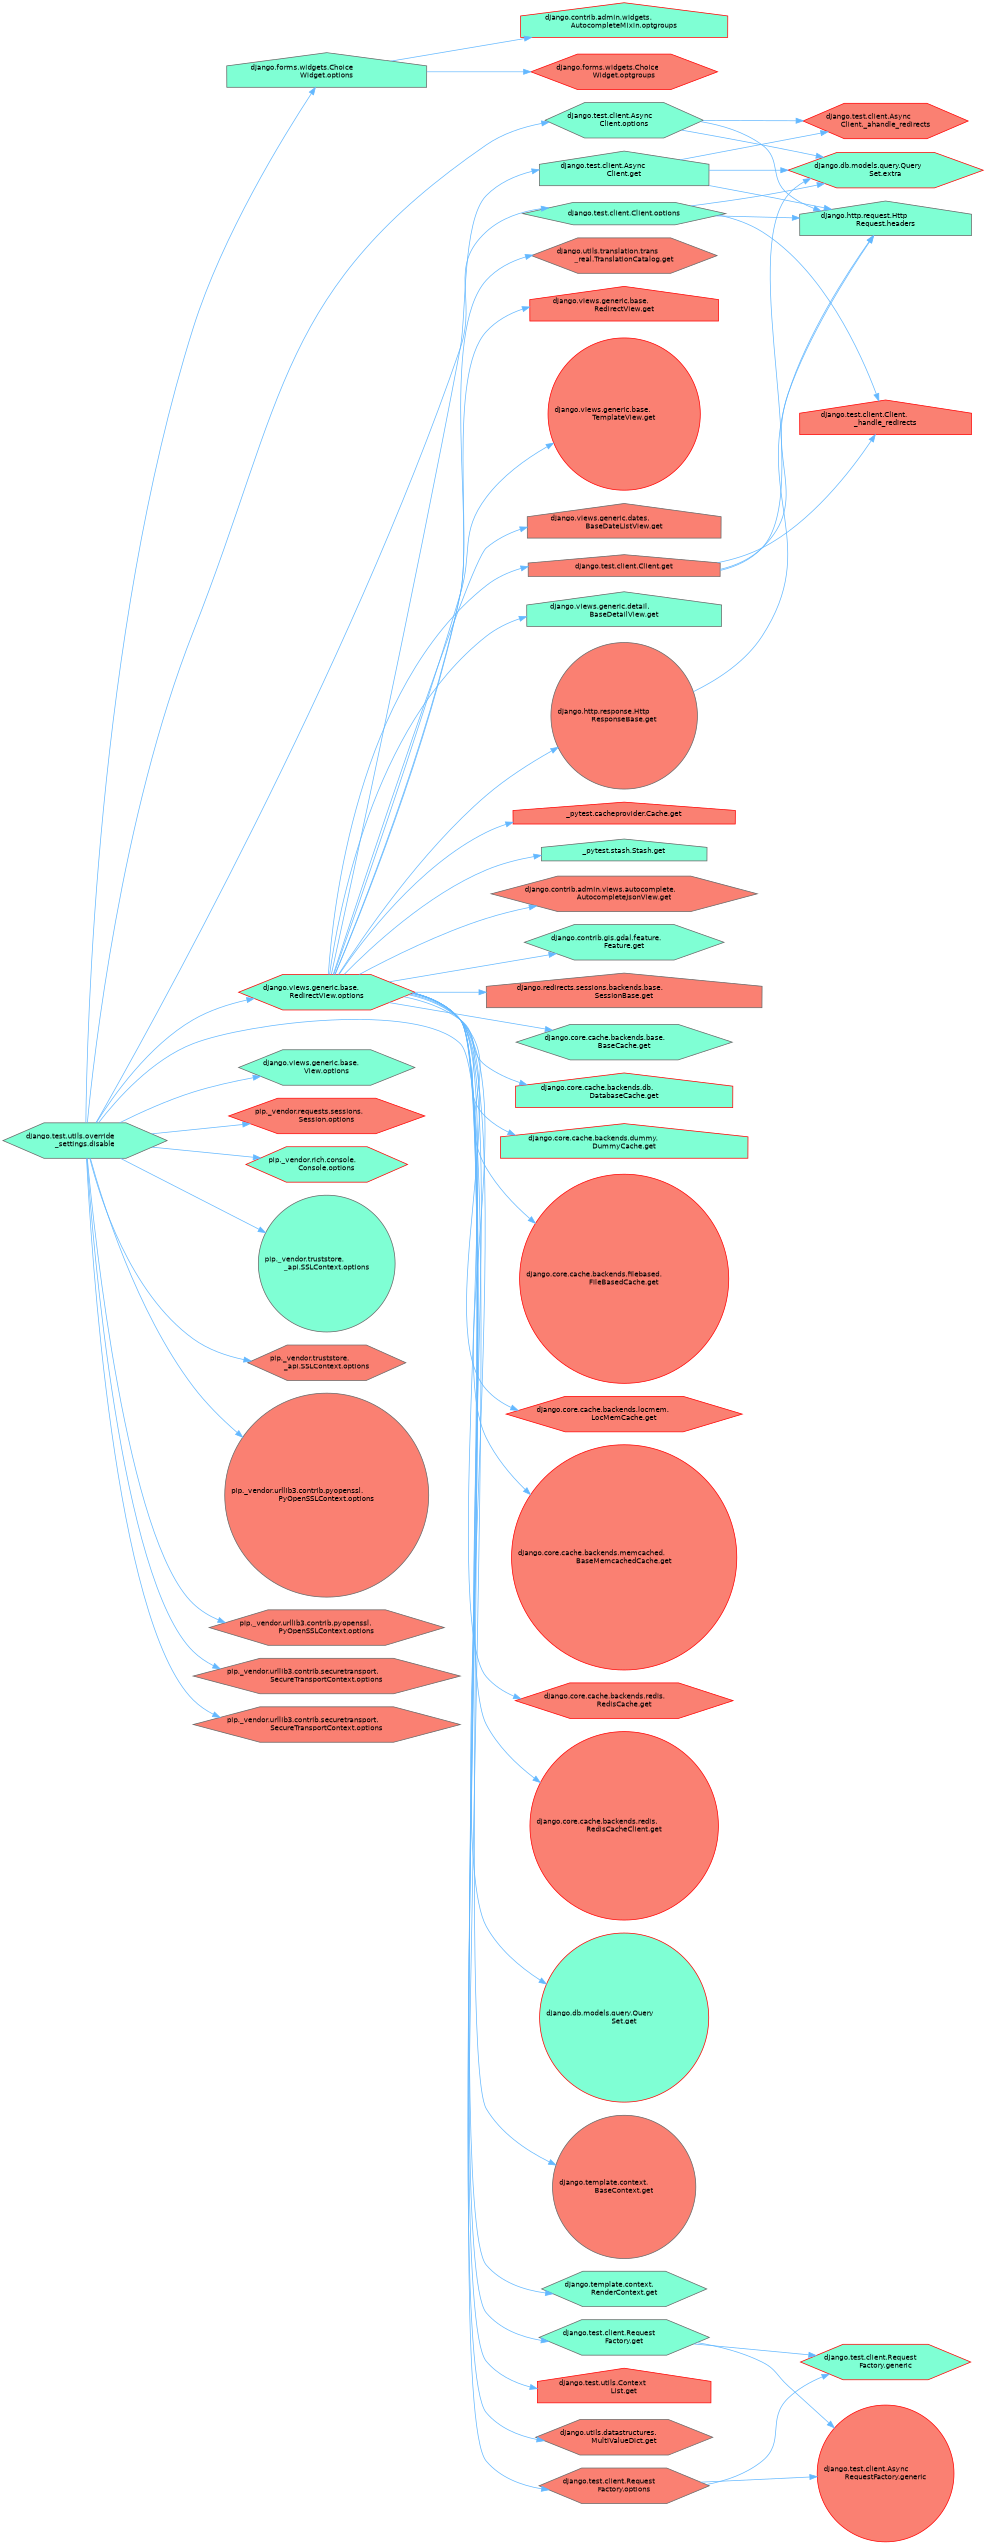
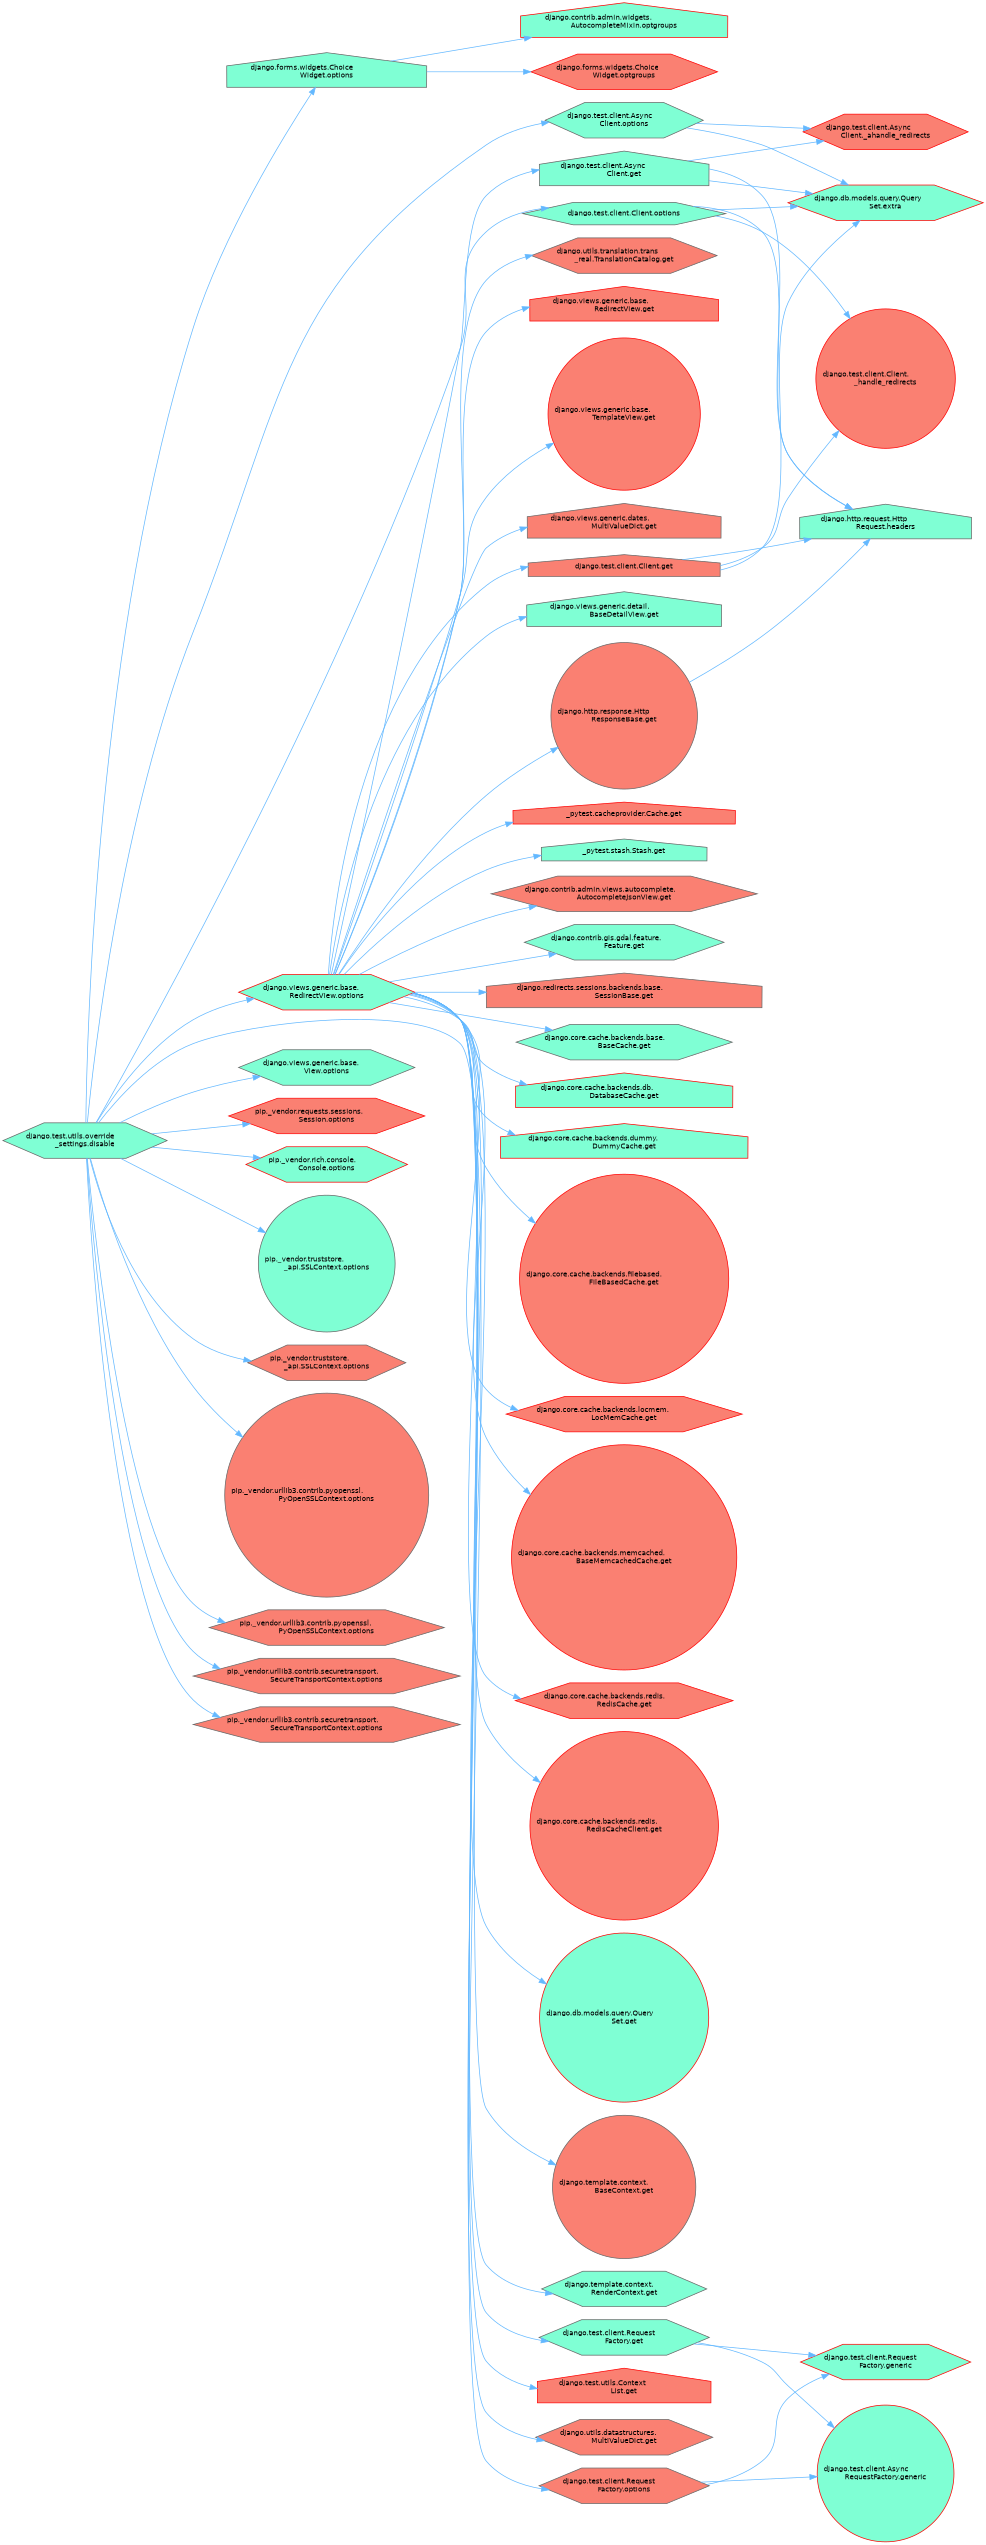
edge "django.test.client.Async Client.options" -> "django.http.request.Http Request.headers": removed
node "django.test.client.Client. _handle_redirects": shape house -> circle
node "django.views.generic.dates. BaseDateListView.get": label "django.views.generic.dates. BaseDateListView.get" -> "django.views.generic.dates. MultiValueDict.get"
node "django.test.client.Async RequestFactory.generic": fillcolor salmon -> aquamarine
